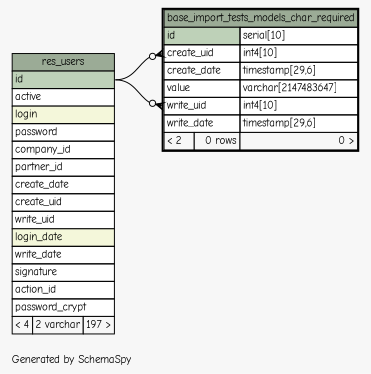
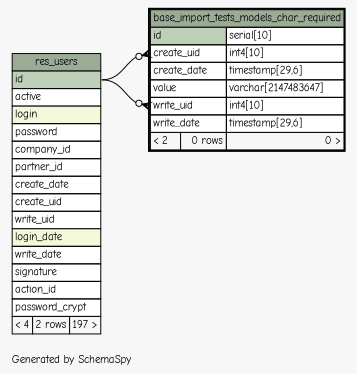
node "res_users": text "2 varchar" -> "2 rows"
